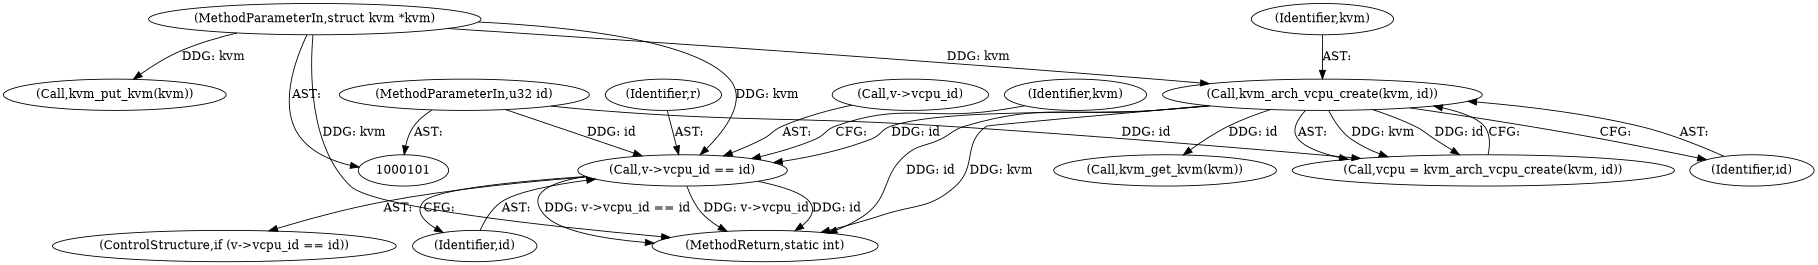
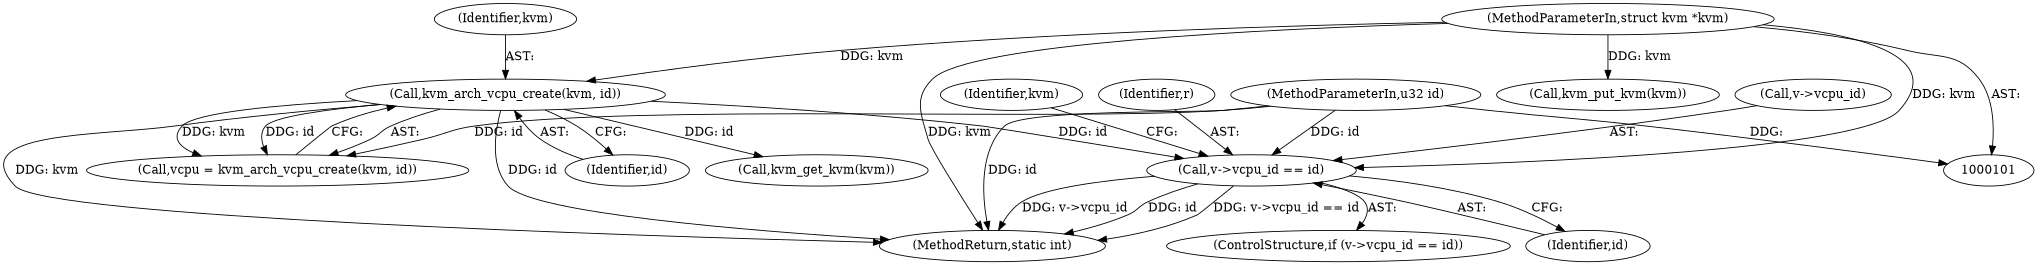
edge "(MethodParameterIn,u32 id)" -> "(MethodReturn,static int)": added, label "DDG: id"
edge "(MethodParameterIn,u32 id)" -> "1000101": label "AST: " -> "DDG: "
